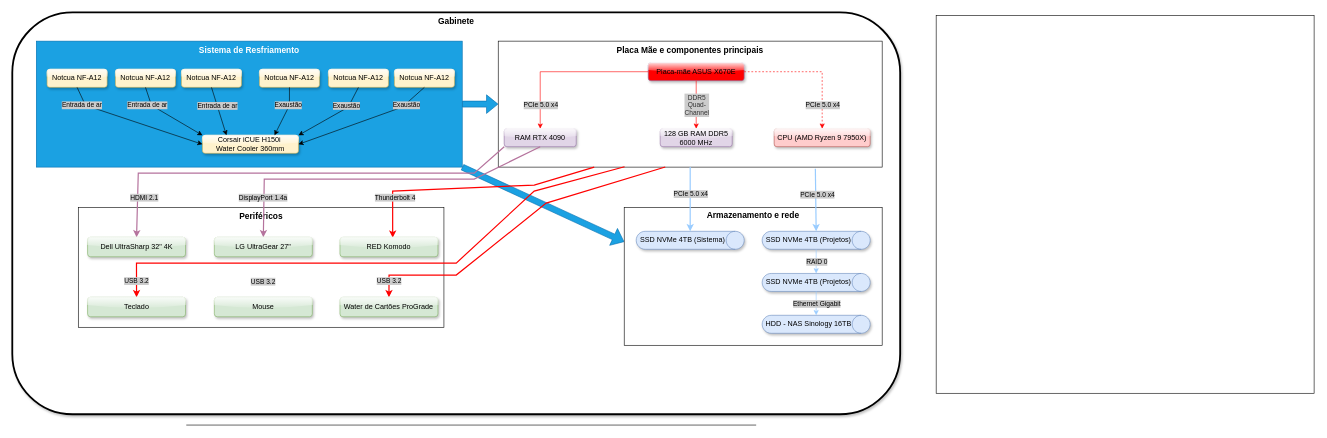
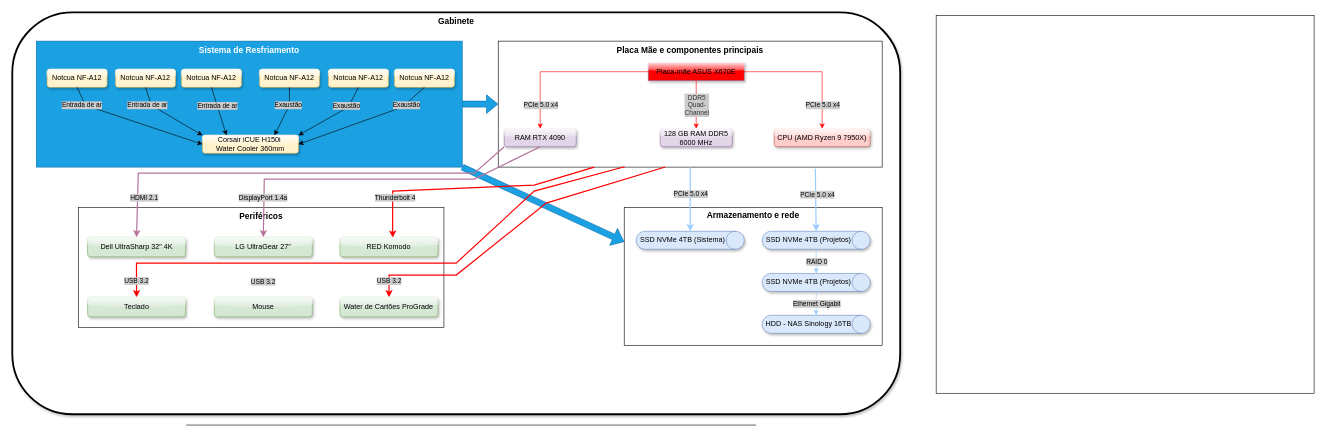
node "Placa-mãe ASUS X670E": shape rounded rectangle -> rectangle
edge "Placa-mãe ASUS X670E" -> "CPU (AMD Ryzen 9 7950X)": style dashed -> solid
